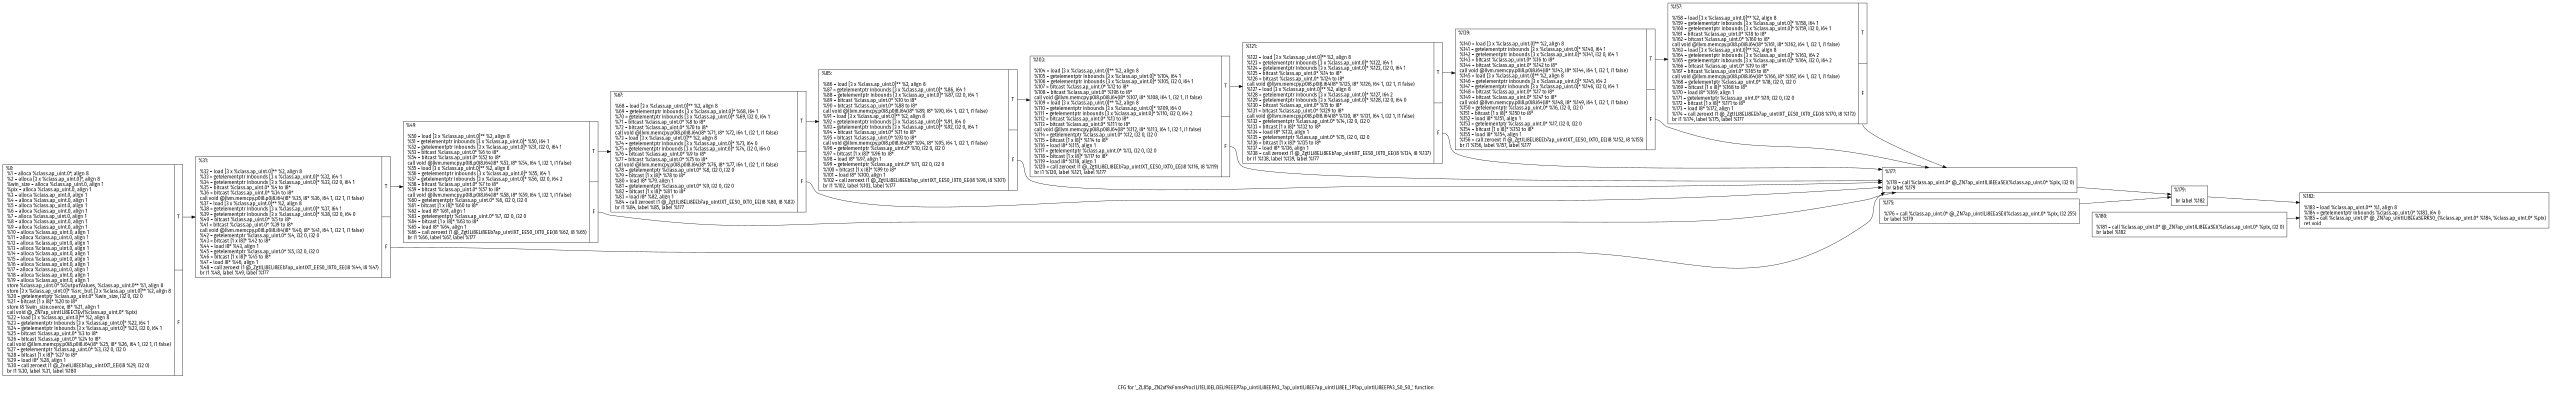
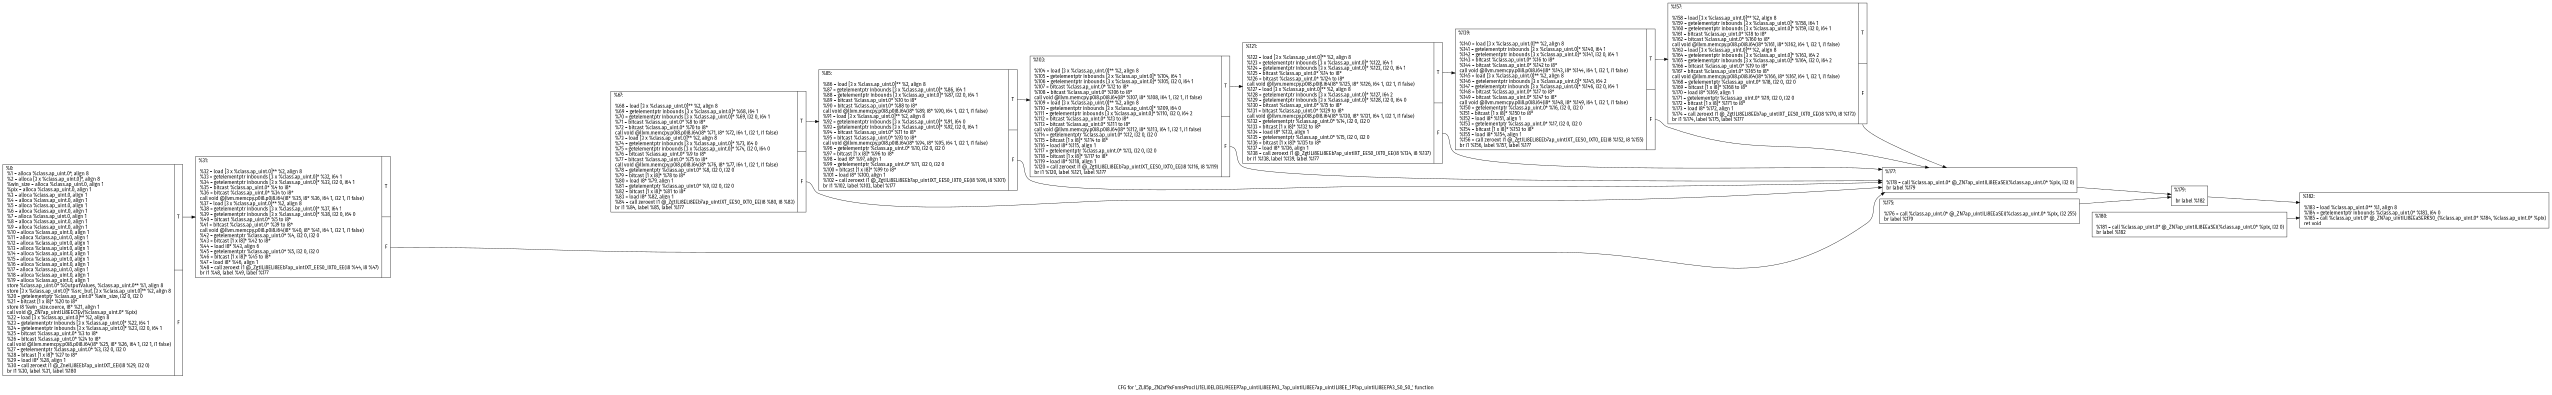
node "%49:": removed
node "%31:": text "%44 = load i8* %43, align 1" -> "%44 = load i8* %43, align 6"
